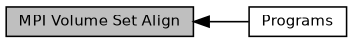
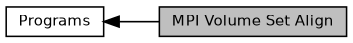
edge "Programs" -> "MPI Volume Set Align": reversed
